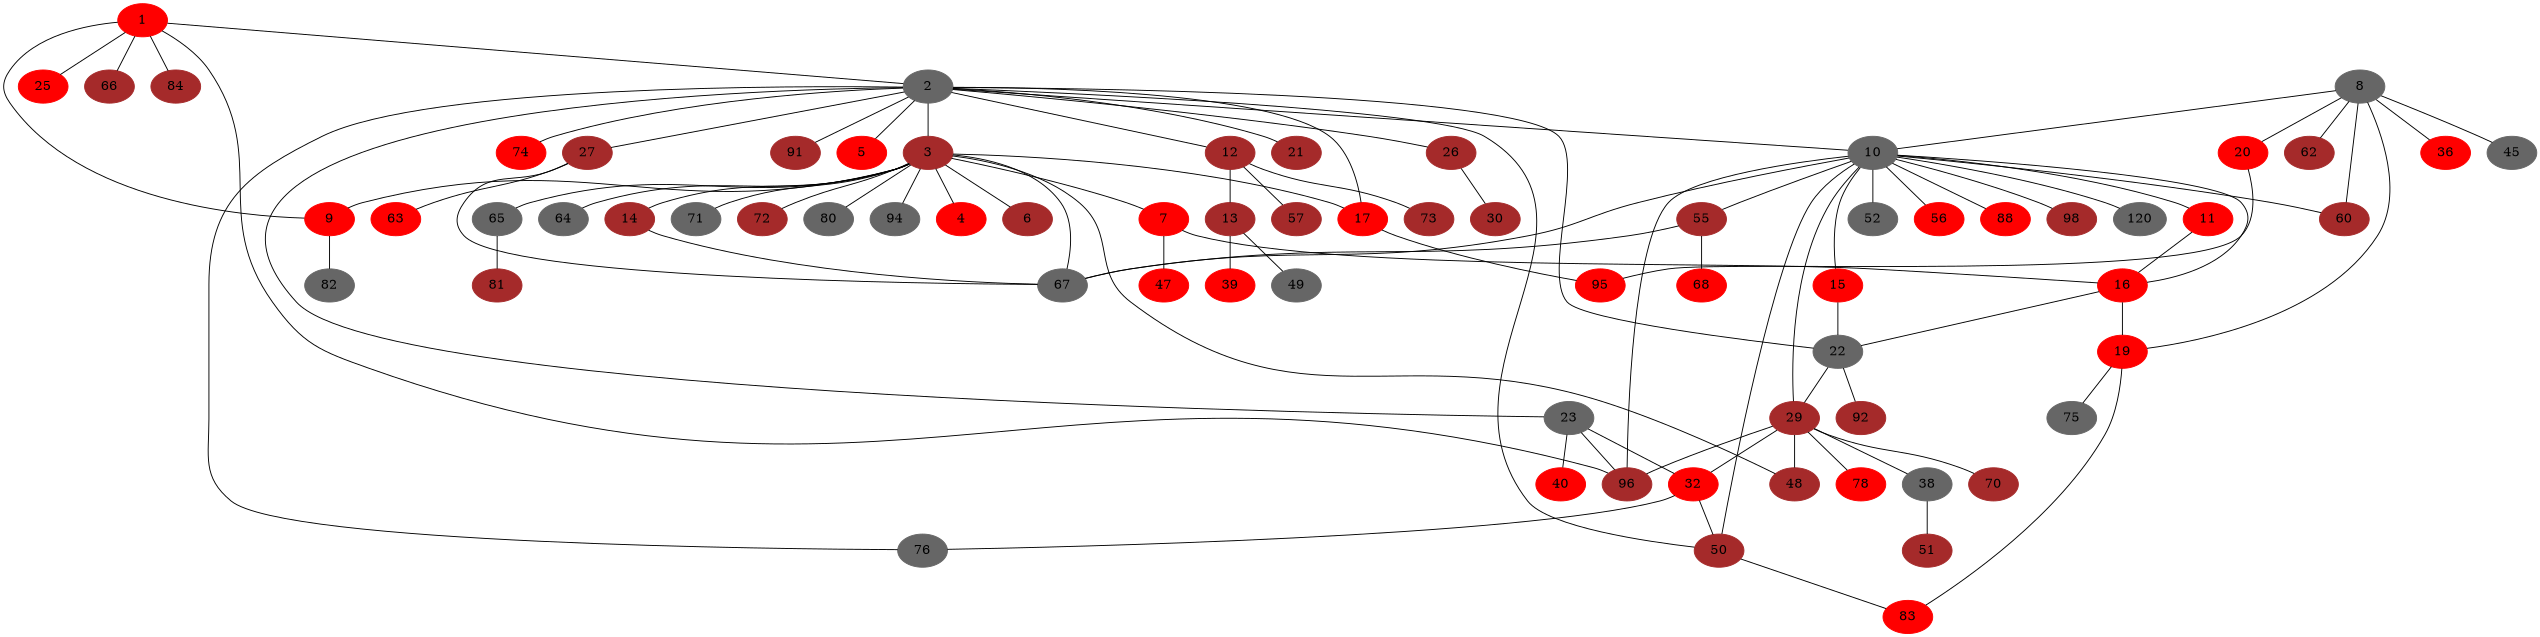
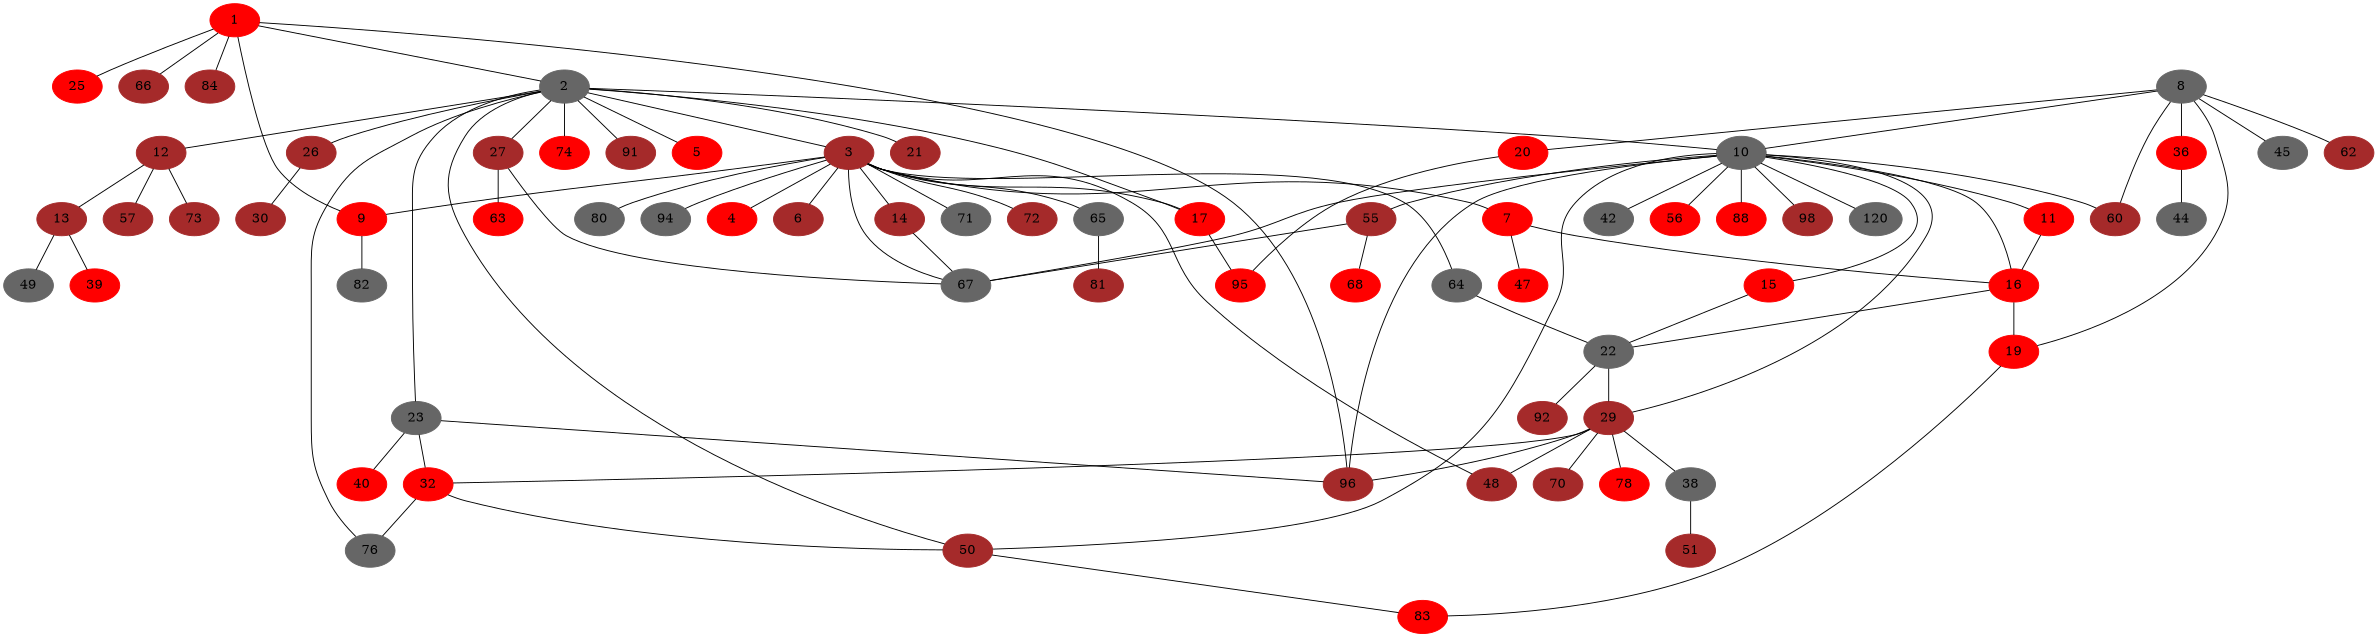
edge "2" -- "22": now "64" -- "22"
node "52": label "52" -> "42"
node "44": added
node "75": removed
